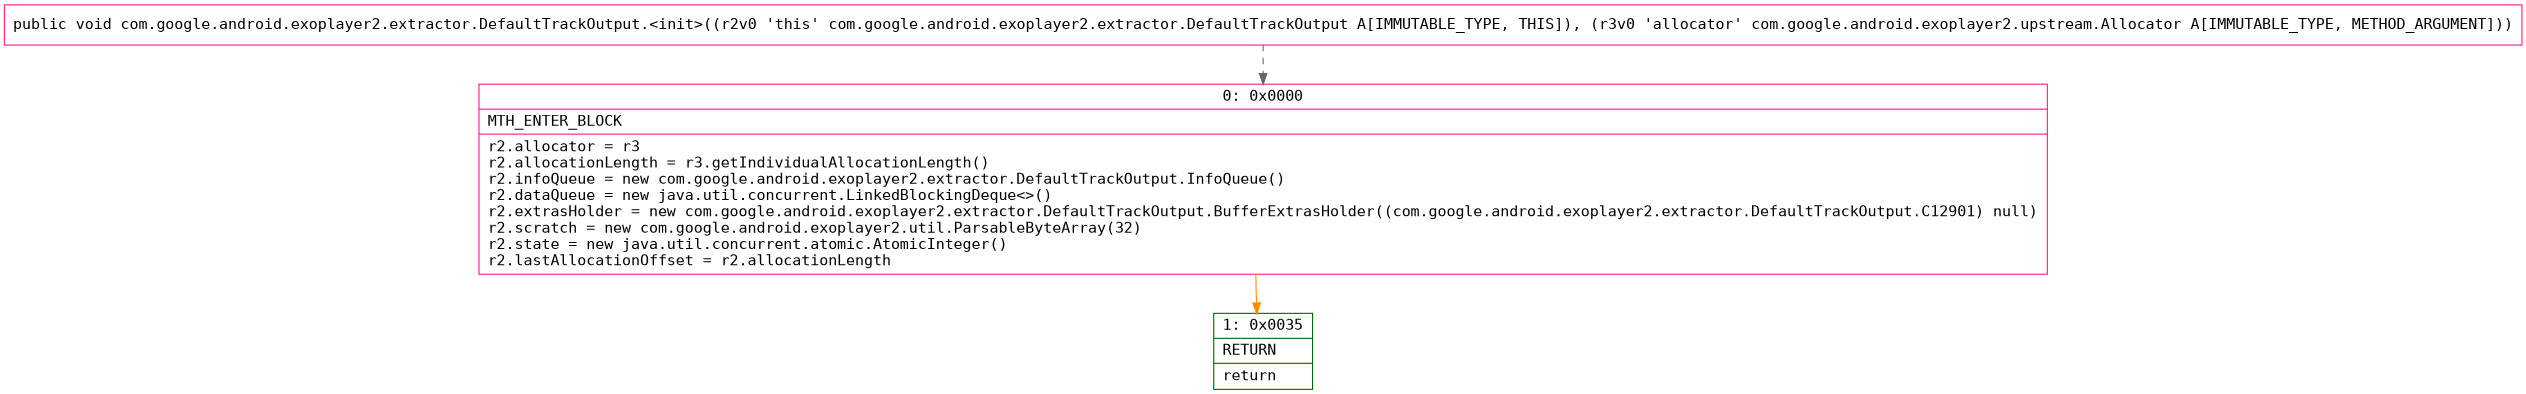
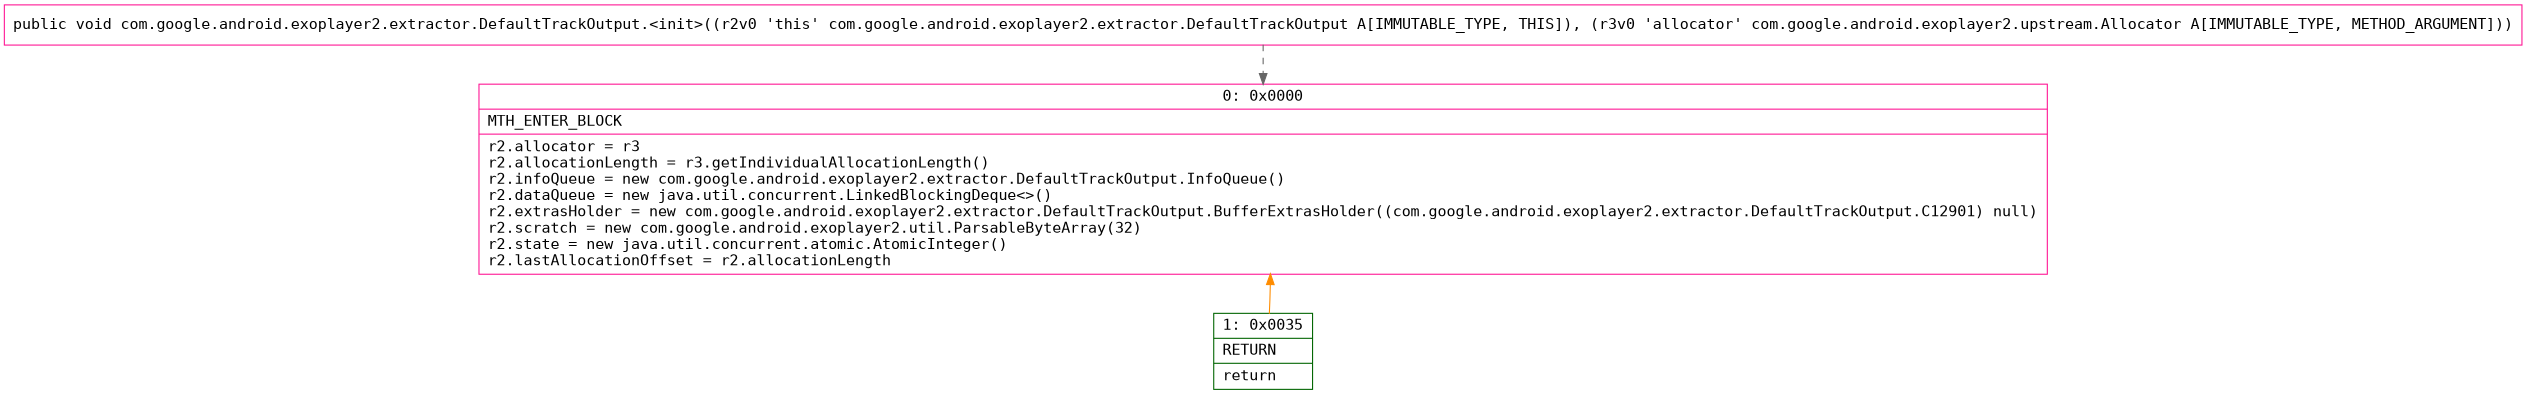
edge "0: 0x0000" -> "1: 0x0035": reversed
